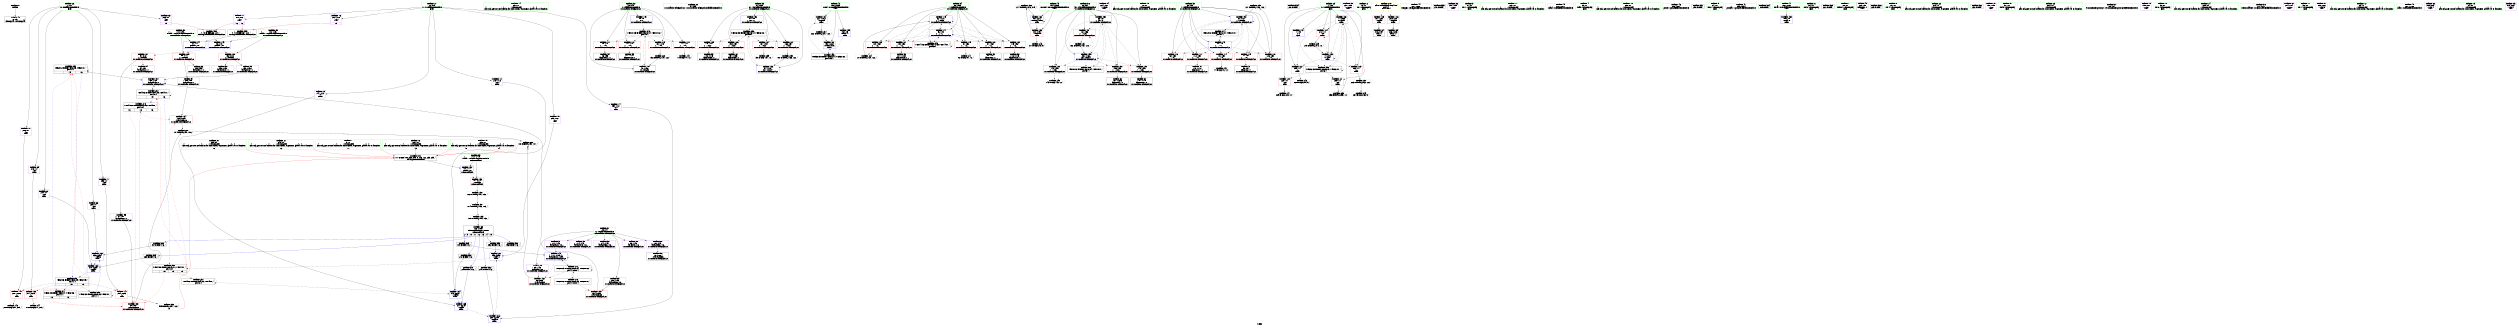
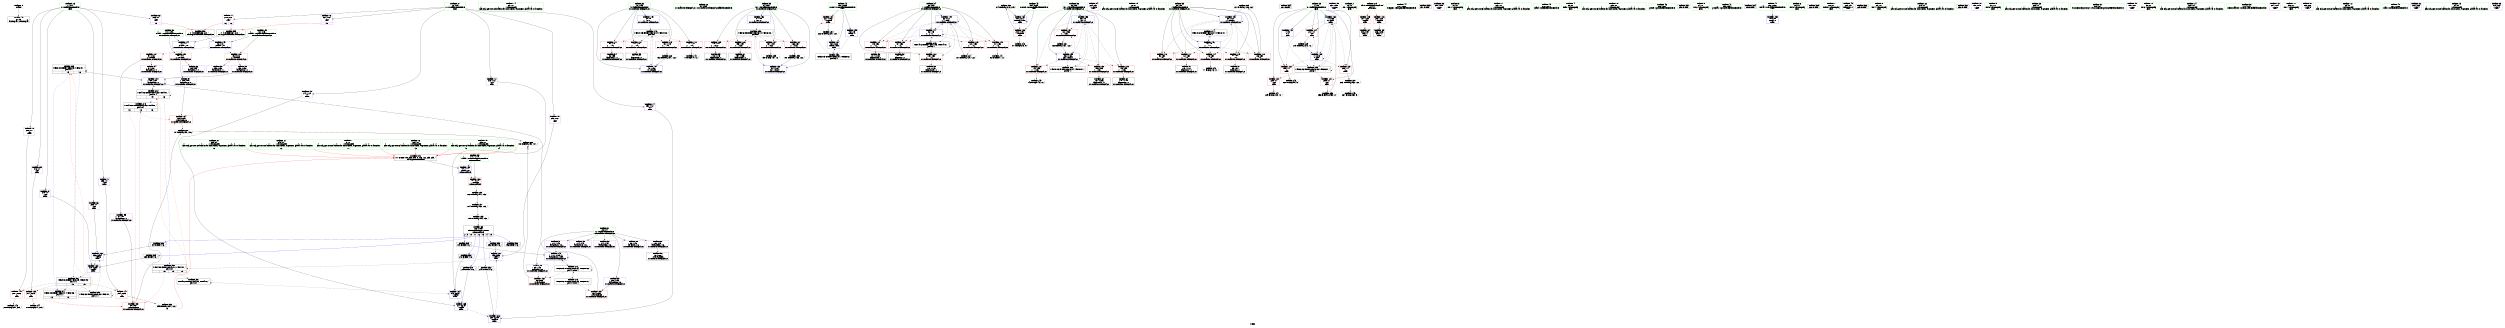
edge "NodeID: 147" -> "NodeID: 122": now "NodeID: 275" -> "NodeID: 122"
